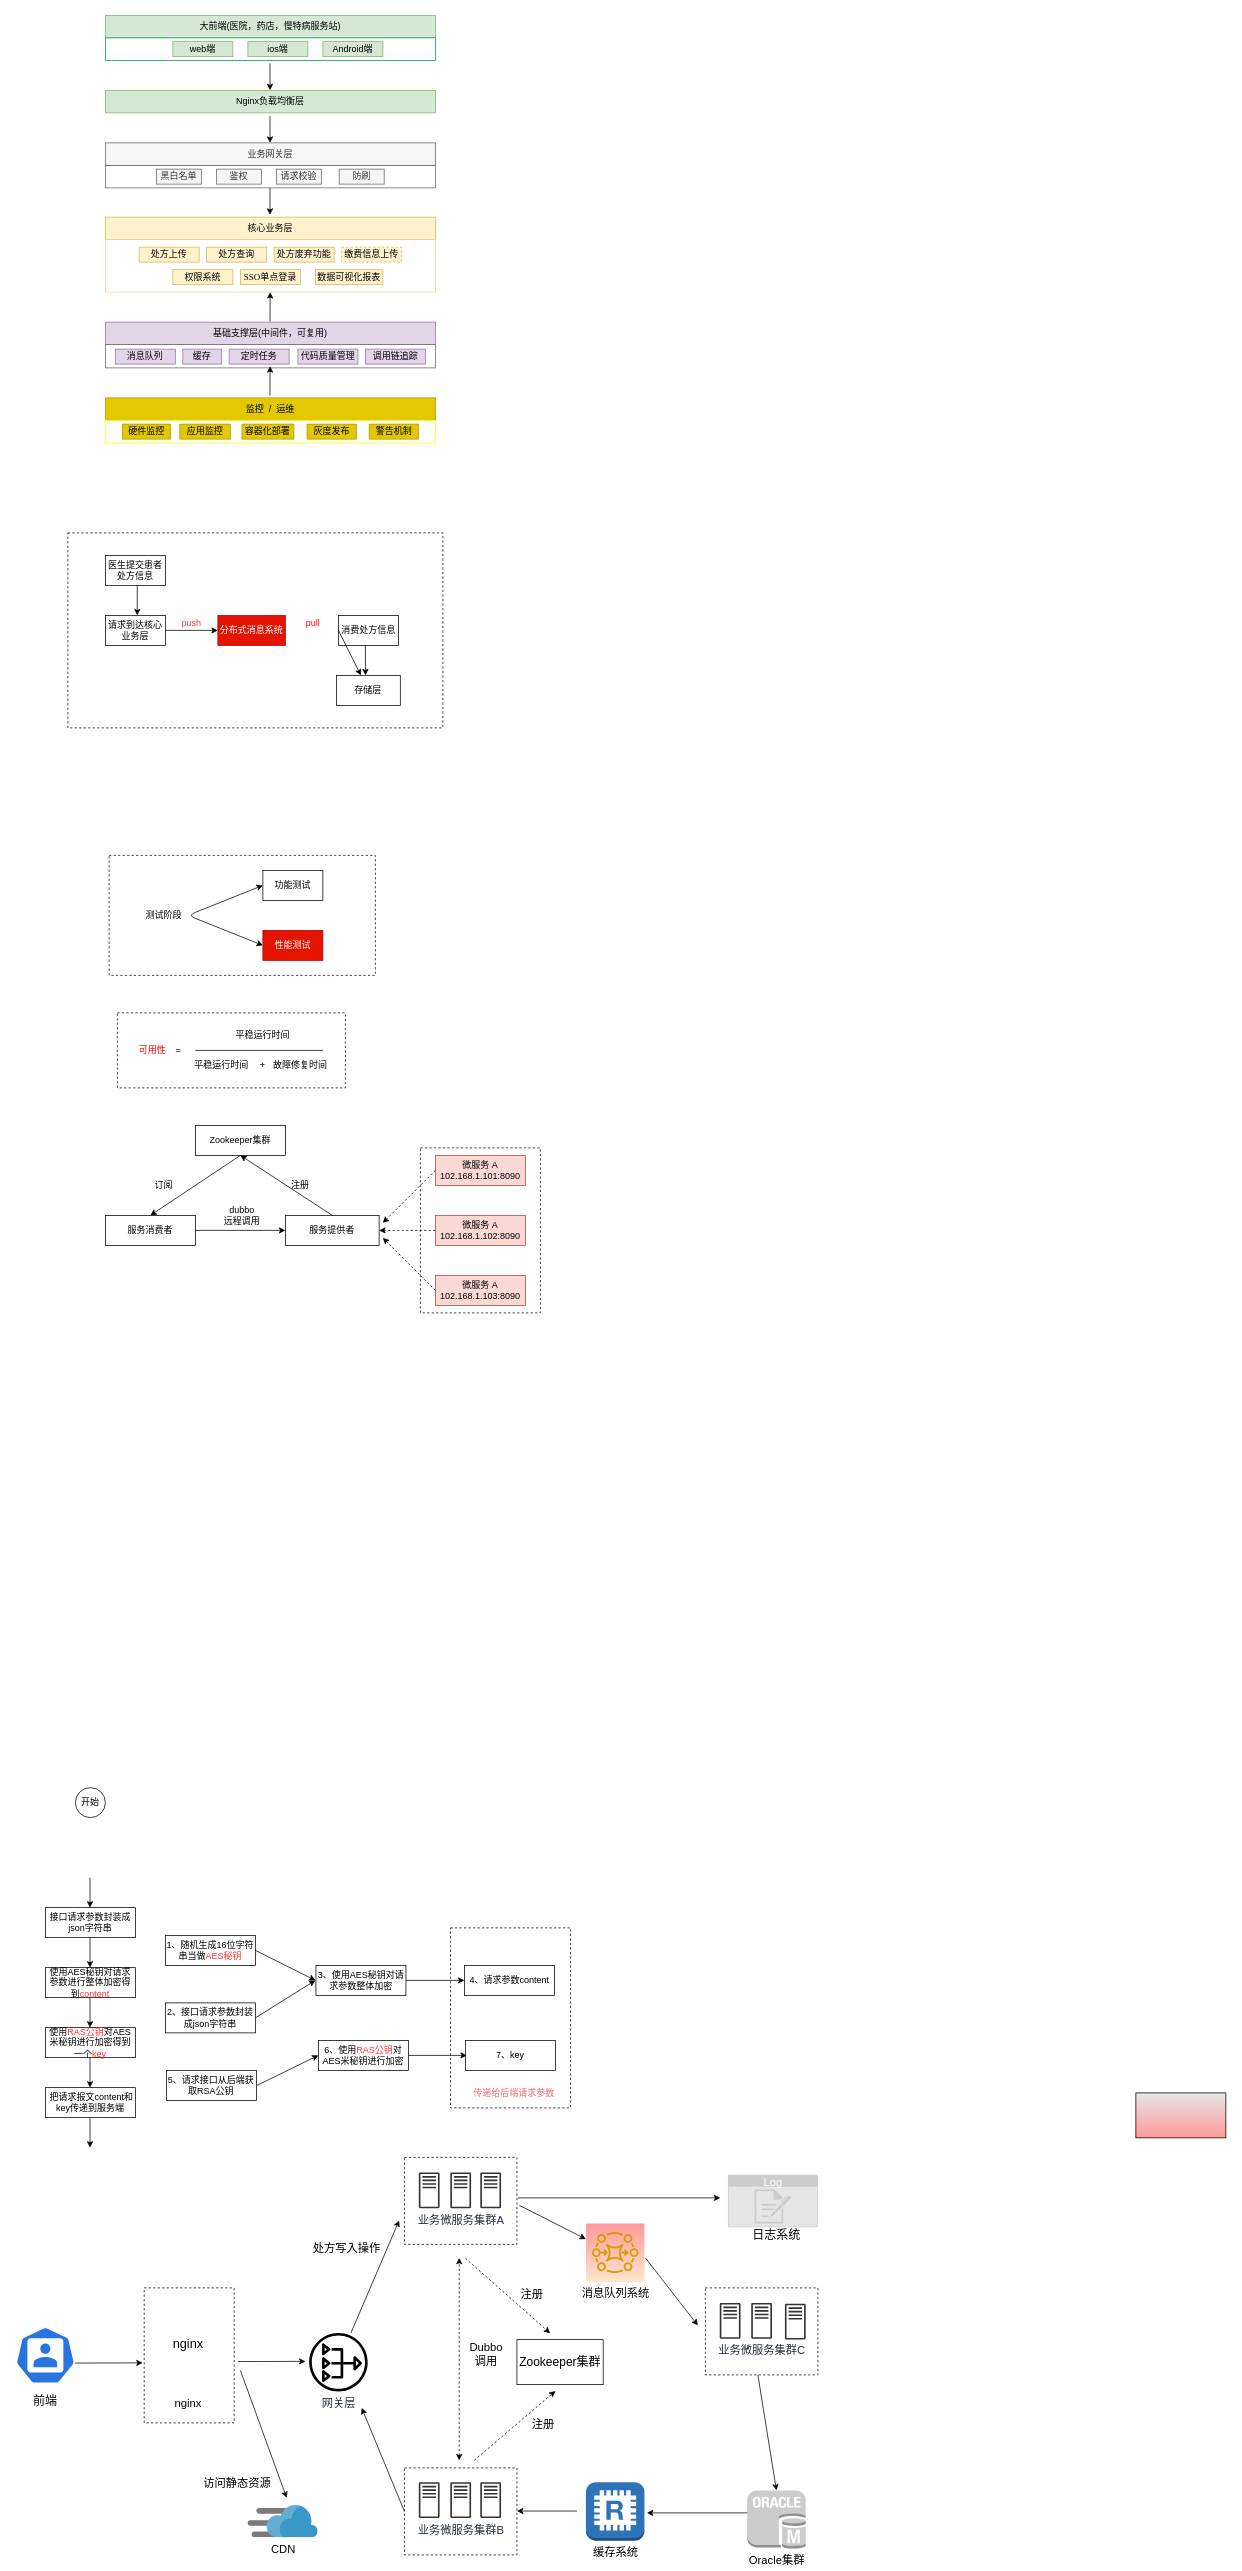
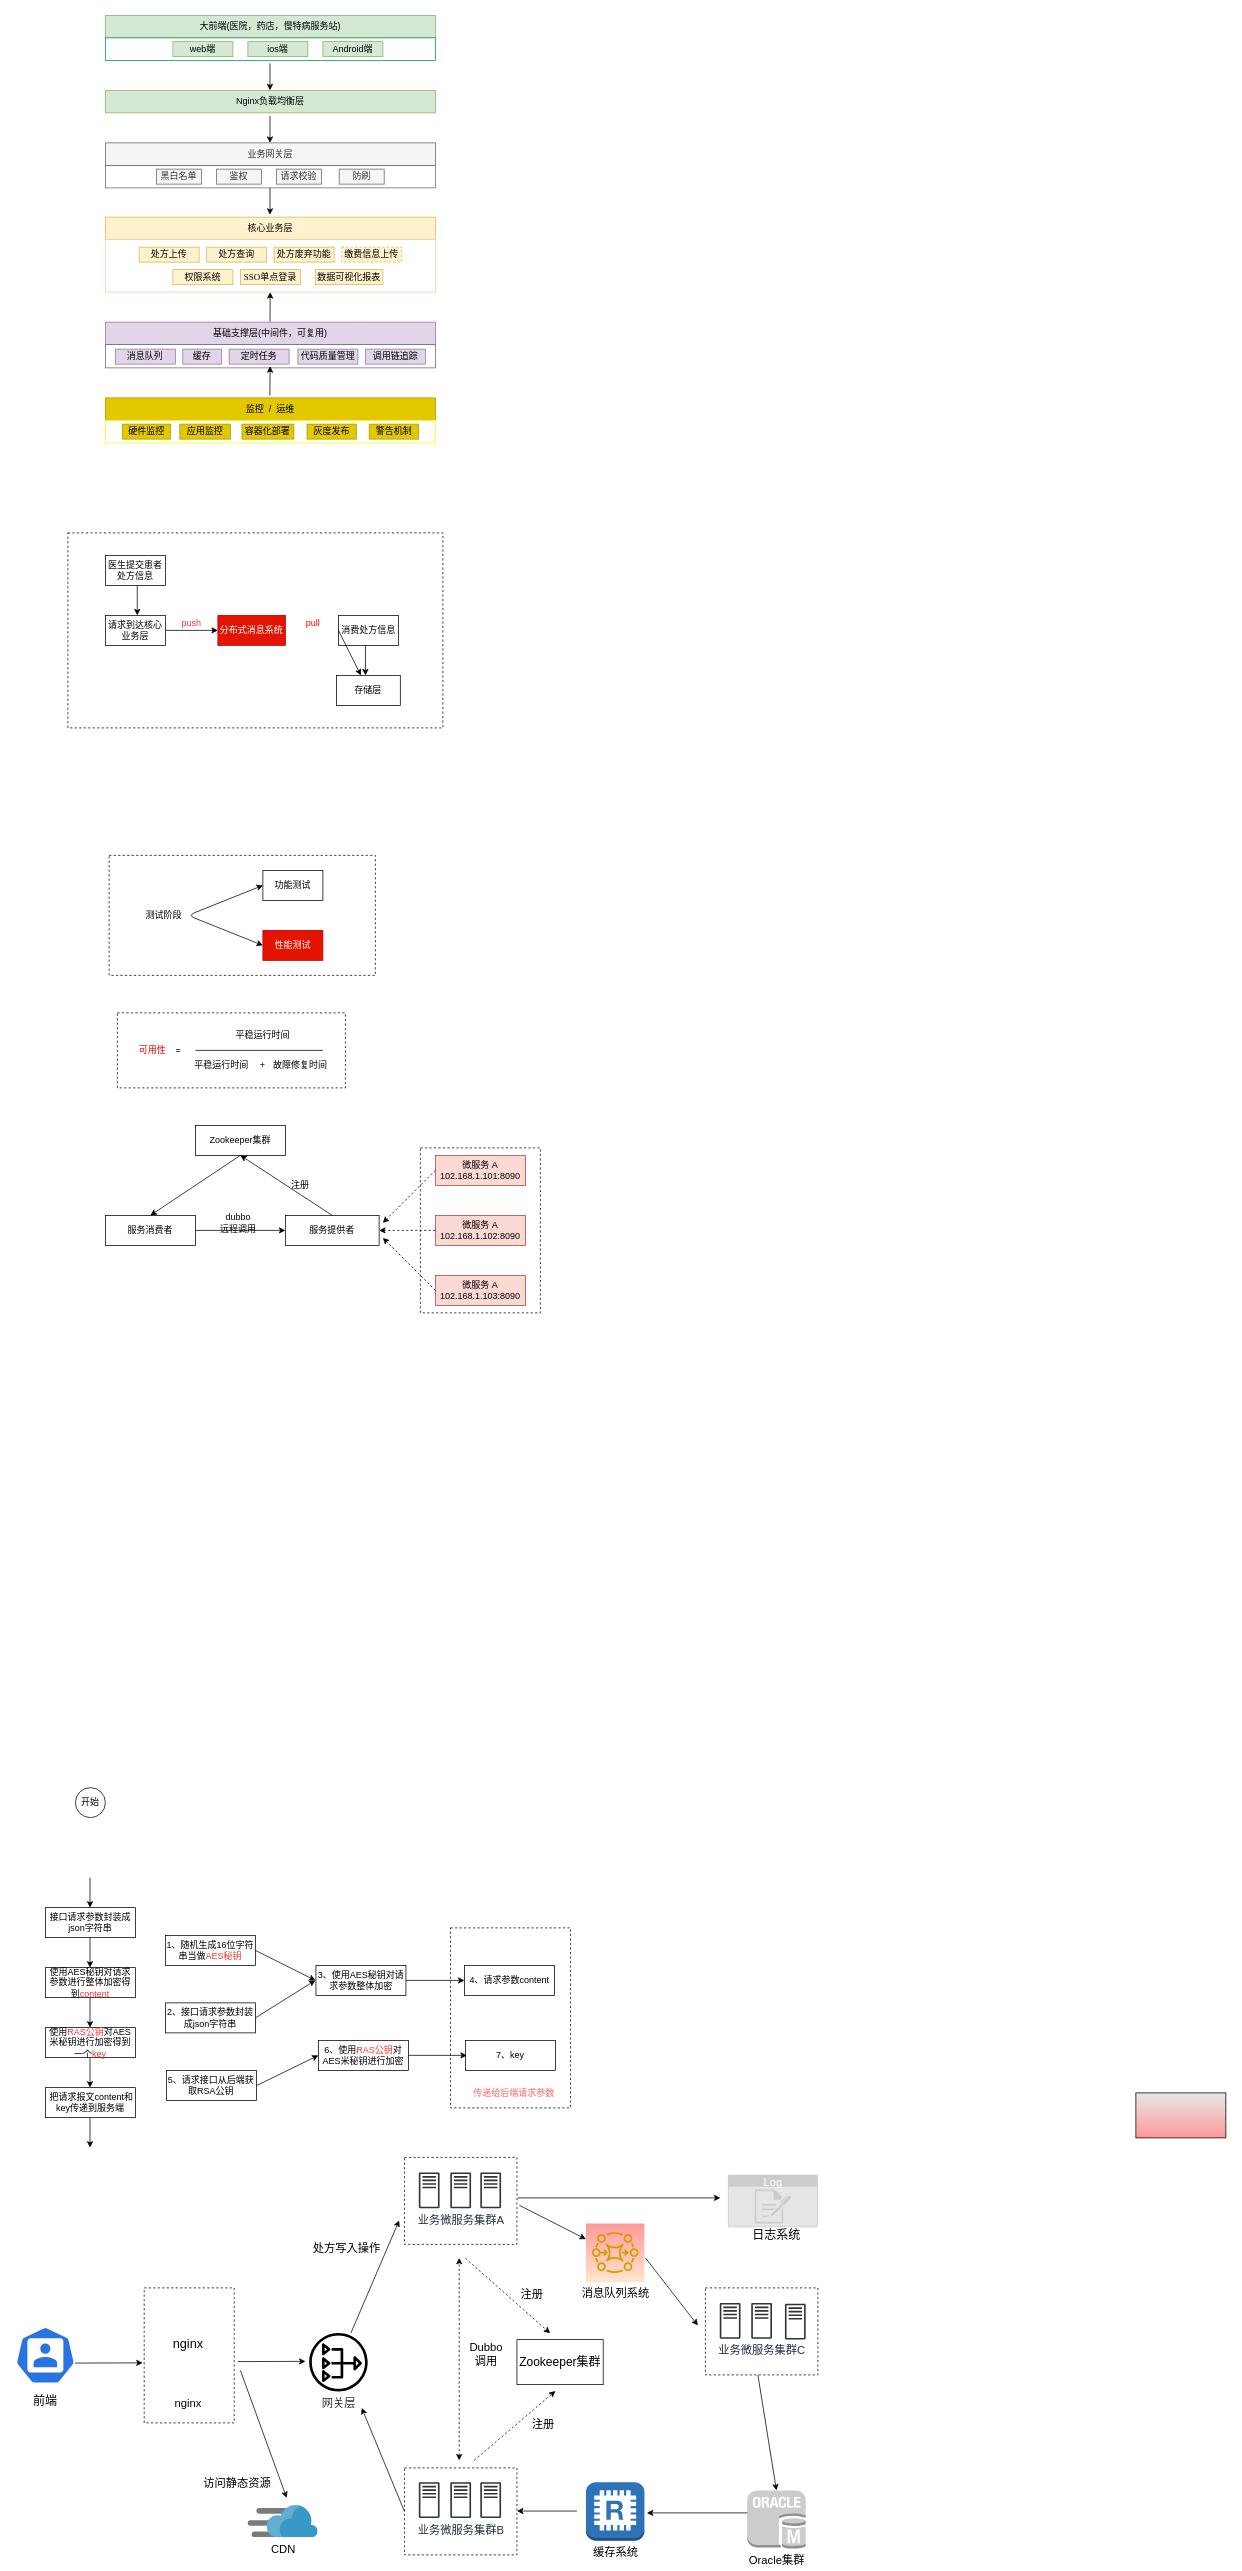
node "订阅": removed
node "dubbo 远程调用": moved (242, 1215) -> (239, 1223)
